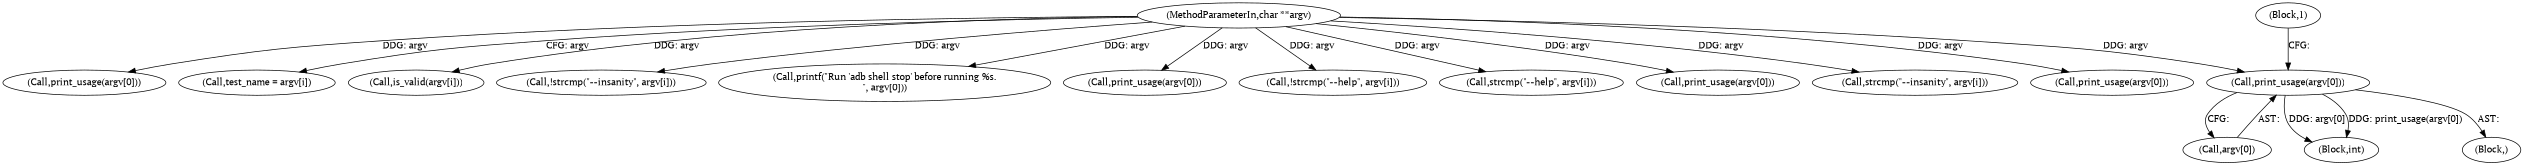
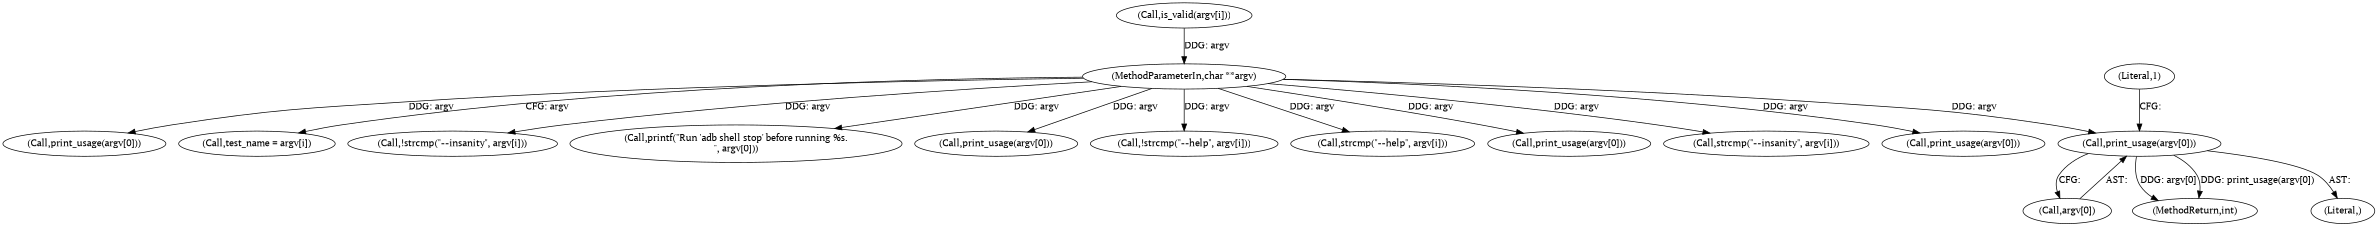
node "(Block,1)": label "(Block,1)" -> "(Literal,1)"
edge "(MethodParameterIn,char **argv)" -> "(Call,is_valid(argv[i]))": reversed
node "(Block,int)": label "(Block,int)" -> "(MethodReturn,int)"
node "(Block,)": label "(Block,)" -> "(Literal,)"
